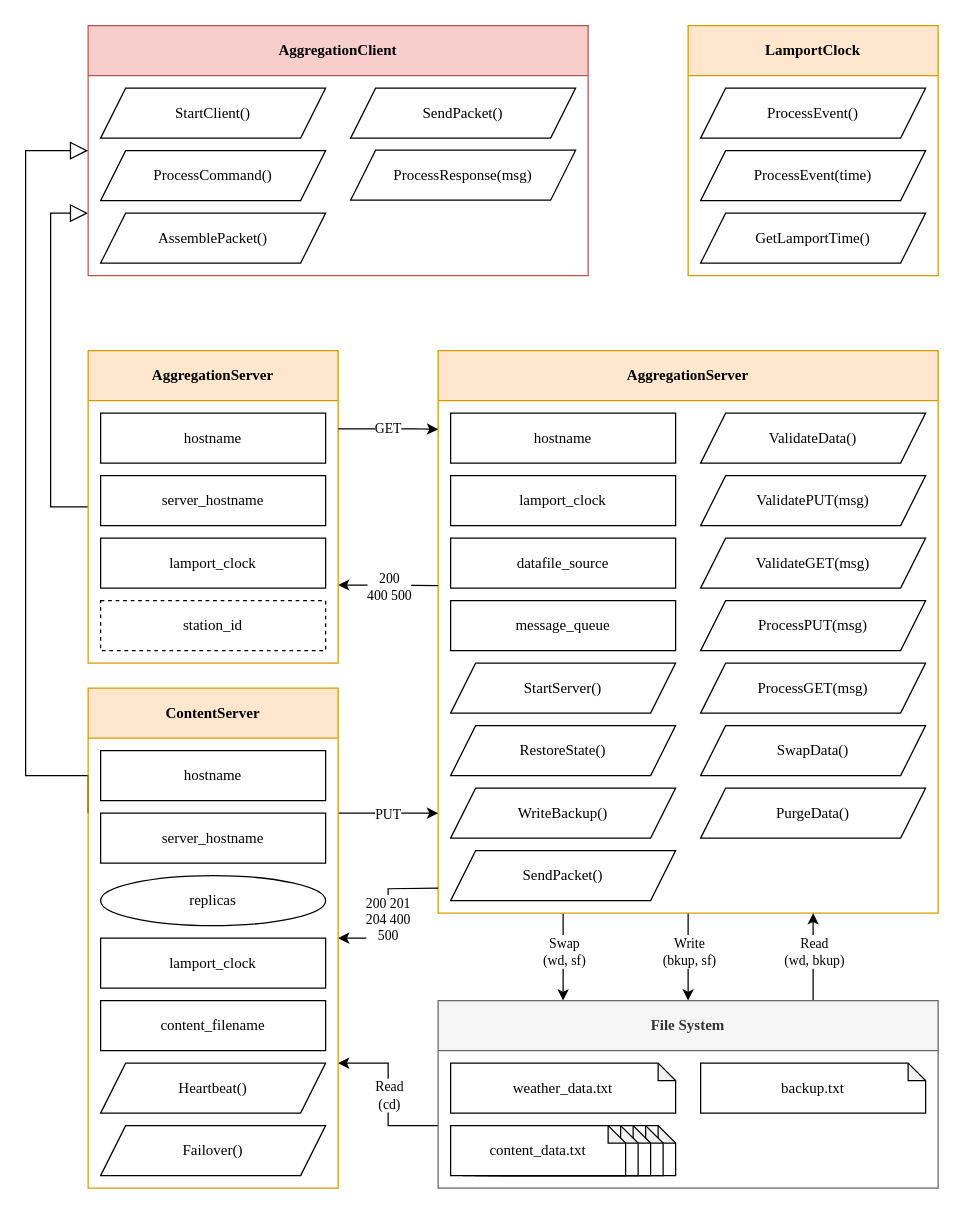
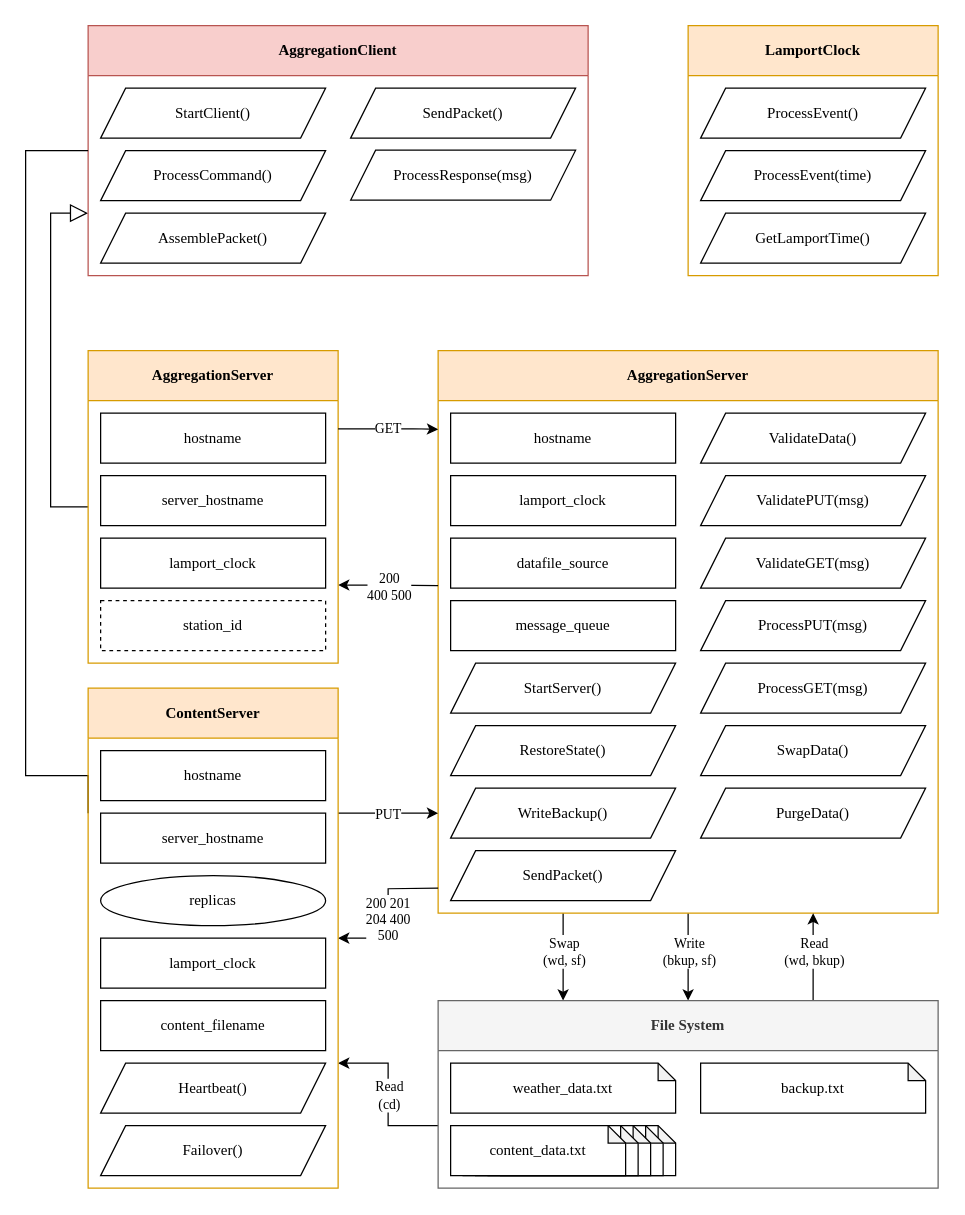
edge "ContentServer" -> "AggregationClient": arrowhead block -> none
